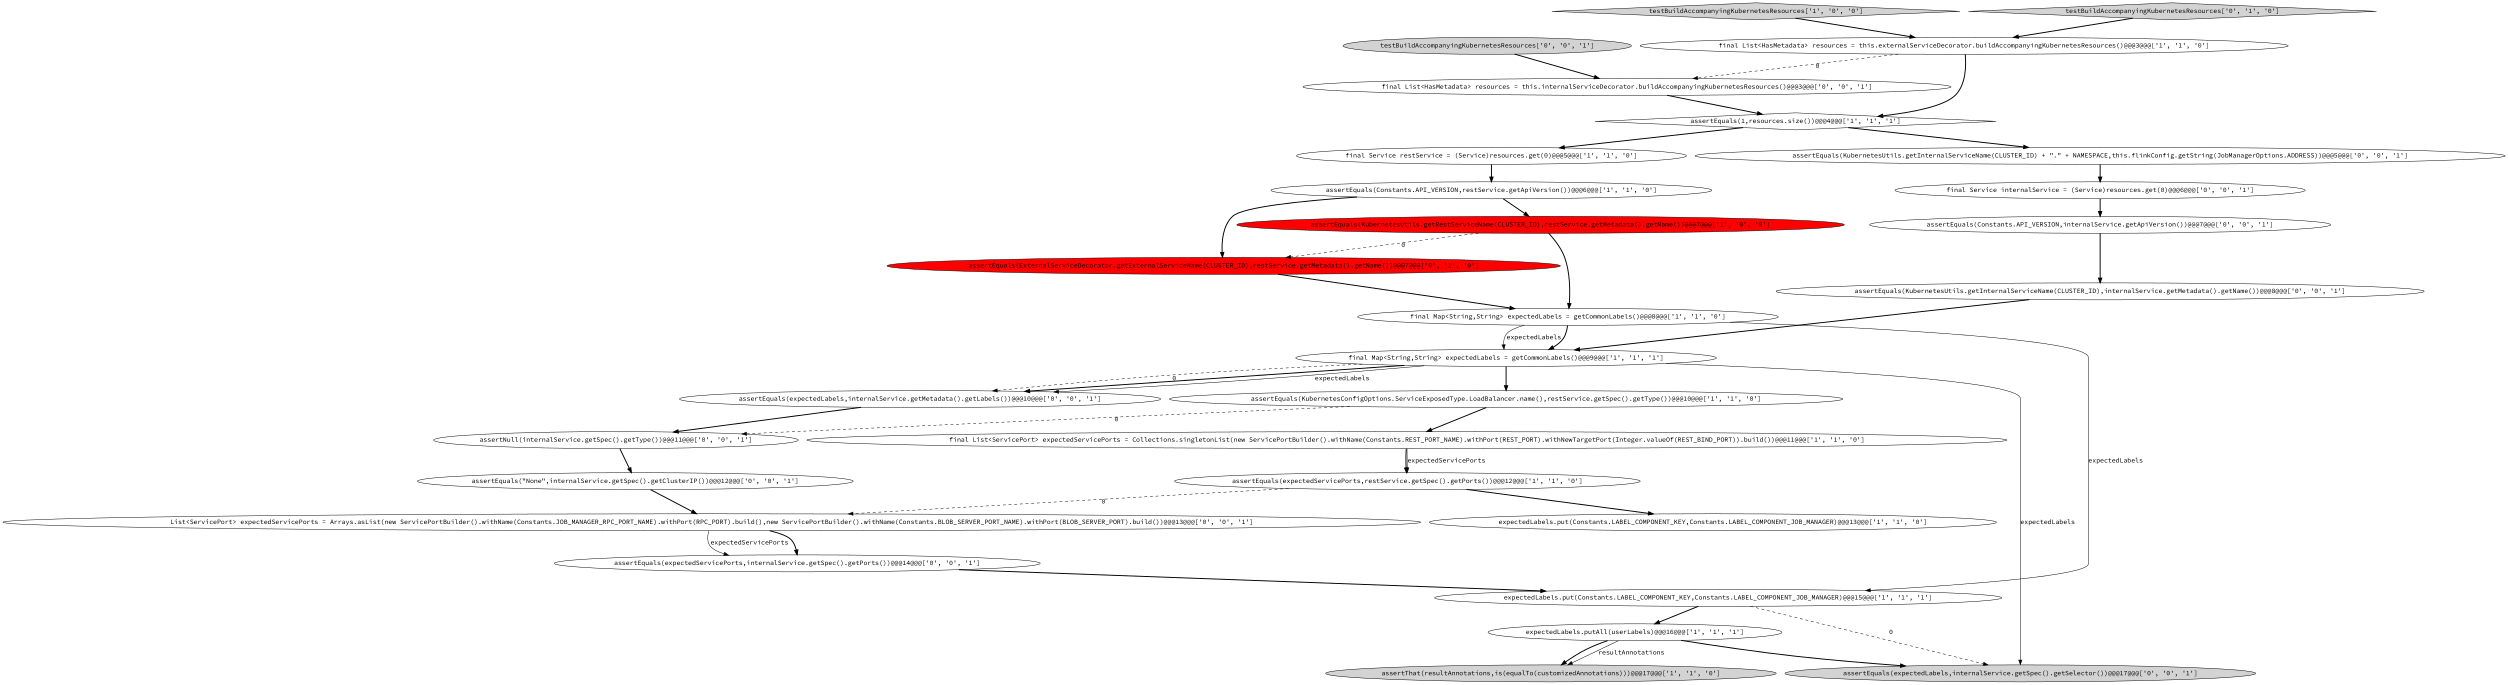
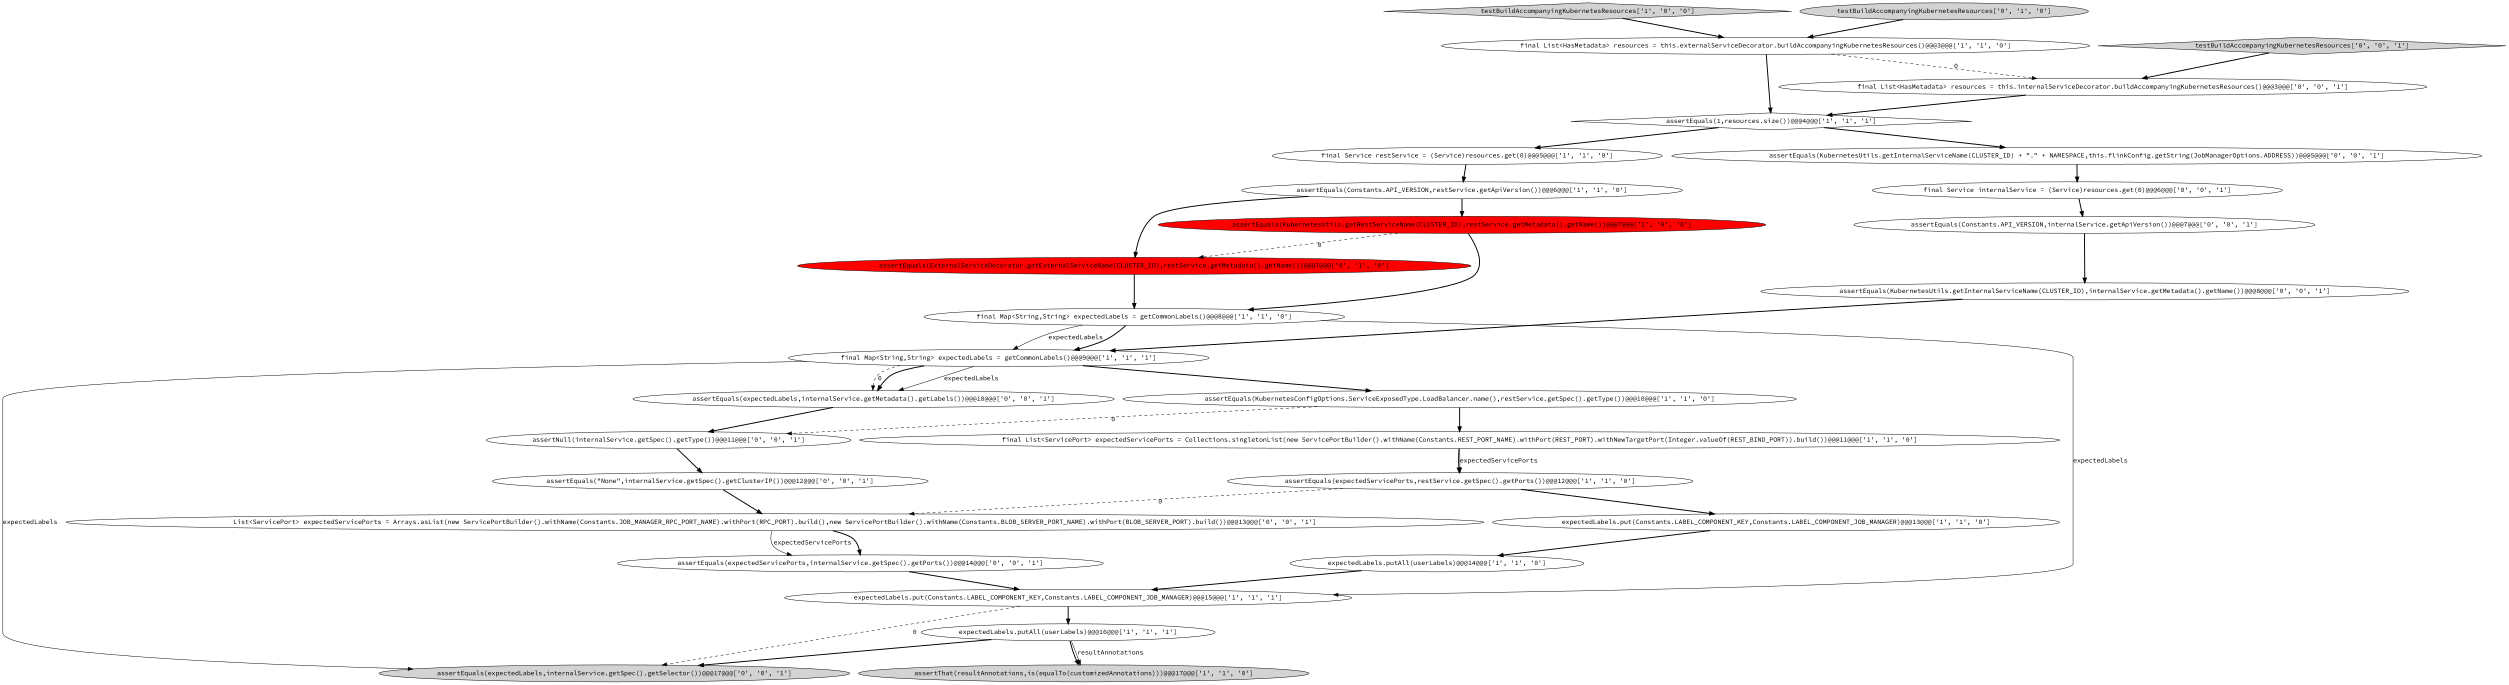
node "testBuildAccompanyingKubernetesResources['0', '1', '0']": shape diamond -> ellipse
node "testBuildAccompanyingKubernetesResources['0', '0', '1']": shape ellipse -> diamond
node "expectedLabels.putAll(userLabels)@@@14@@@['1', '1', '0']": added
